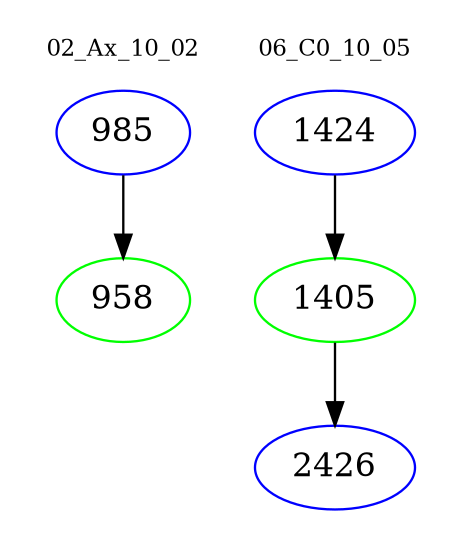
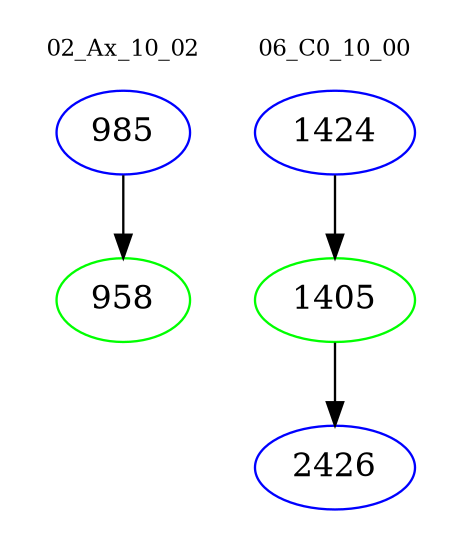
cluster "06_C0_10_05": label "06_C0_10_05" -> "06_C0_10_00"
